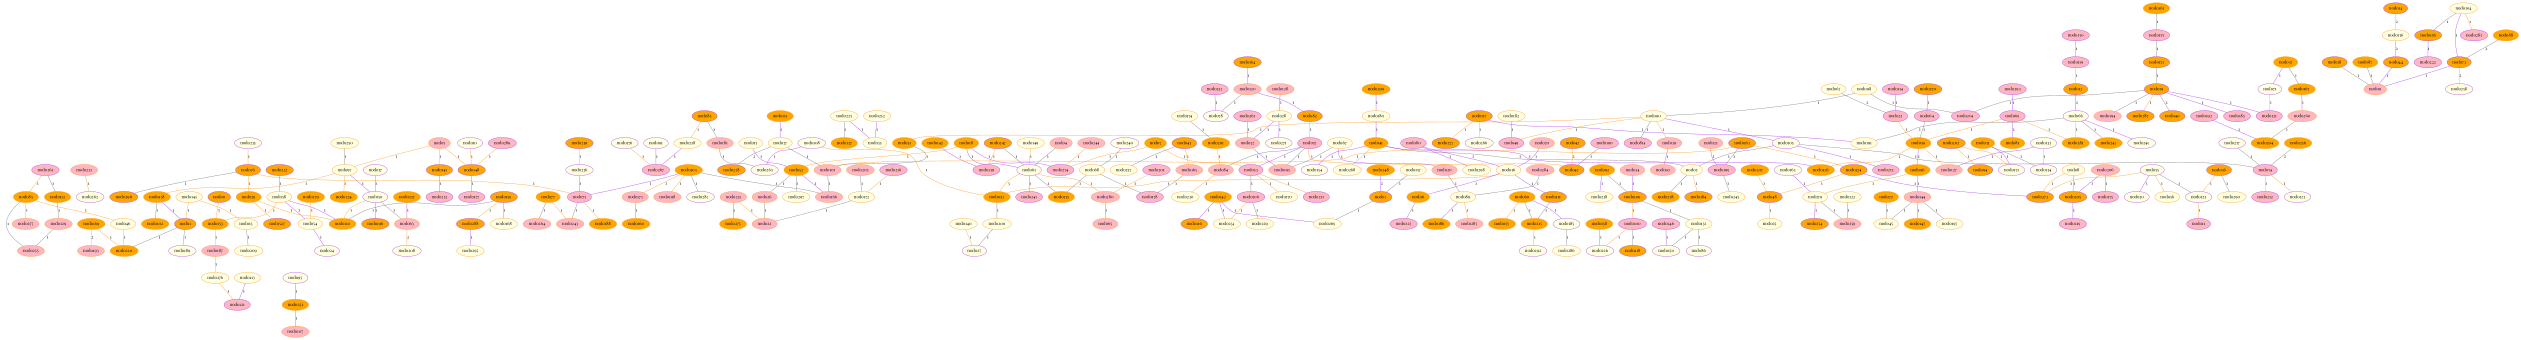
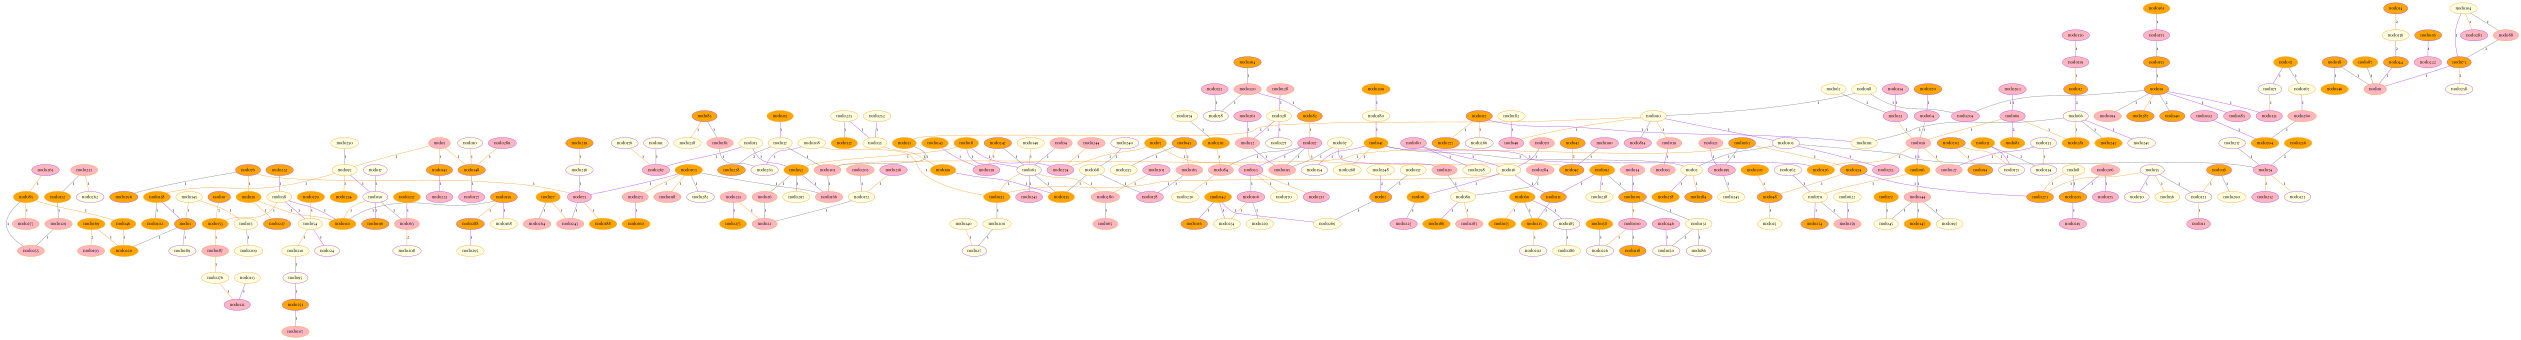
edge "nodo104" -- "nodo156": now "nodo104" -- "nodo88"
node "nodo88": fillcolor orange -> lightpink
node "nodo167": fillcolor orange -> lightyellow
node "nodo146": added
node "nodo235": removed
node "nodo108": color purple -> darkorange
node "nodo59": fillcolor orange -> lightpink
edge "nodo218" -- "nodo267": now "nodo15" -- "nodo267"
node "nodo99": added
node "nodo248": fillcolor orange -> lightyellow
edge "nodo92" -- "nodo111": added, label "1"
edge "nodo265" -- "nodo112": now "nodo221" -- "nodo112"
edge "nodo61" -- "nodo152": label "3" -> "1"
node "nodo122": label "nodo122" -> "nodo622"
edge "nodo173" -- "nodo160": color gray40 -> purple
node "nodo46": fillcolor lightyellow -> orange
node "nodo527": label "nodo527" -> "nodo227"
node "nodo210": added
node "nodo251": color darkorange -> purple
